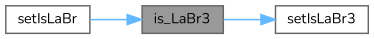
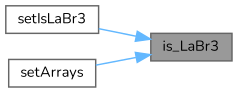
node "setIsLaBr": label "setIsLaBr" -> "setArrays"
edge "is_LaBr3" -> "setIsLaBr3": reversed
